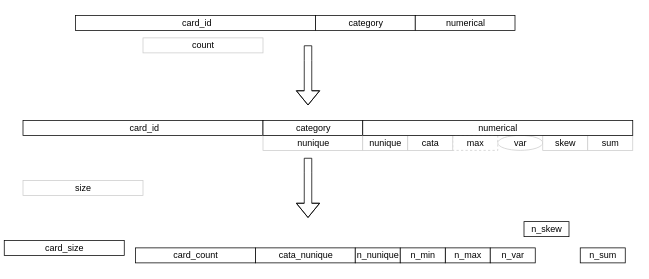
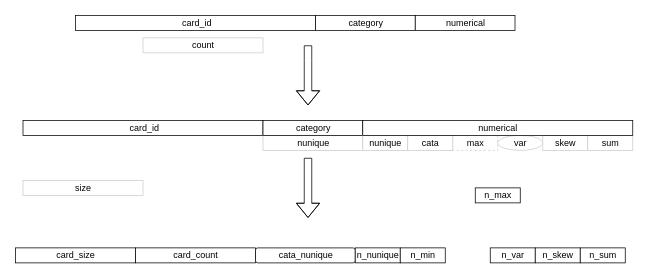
node "n_skew": moved (546, 229) -> (558, 255)
node "card_size": moved (64, 248) -> (75, 255)
node "cata_nunique": shape rectangle -> rounded rectangle
node "n_max": moved (468, 255) -> (498, 195)
